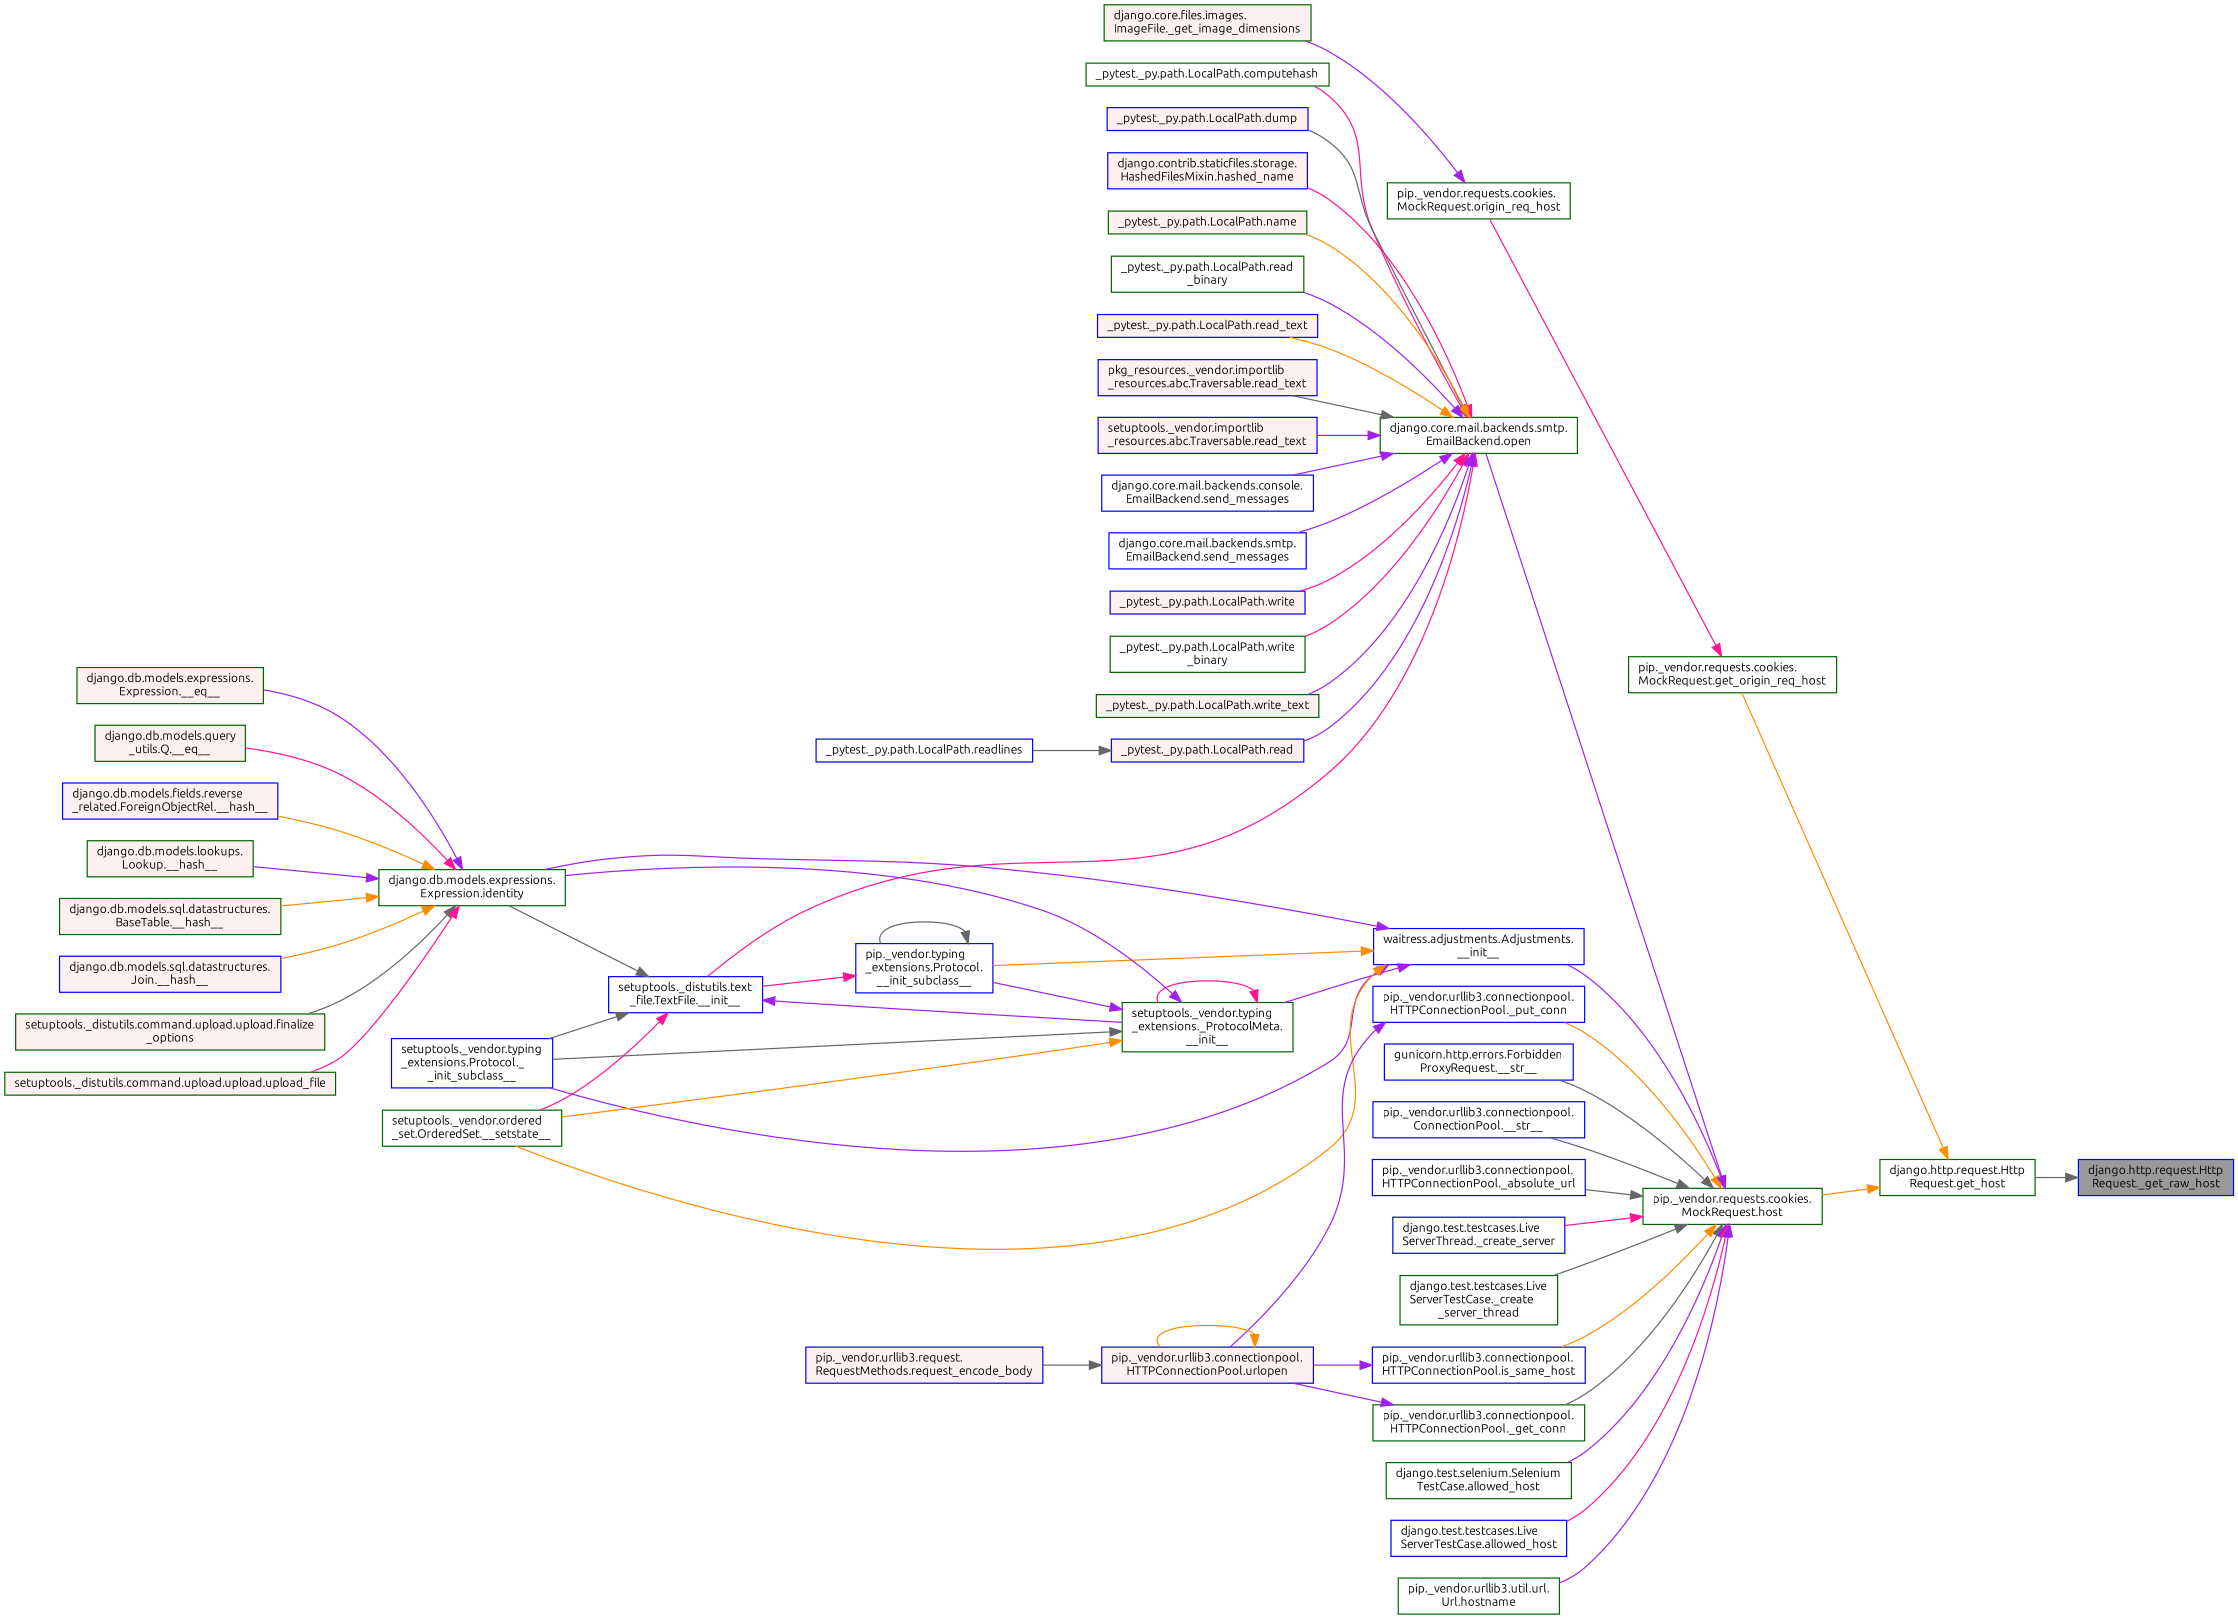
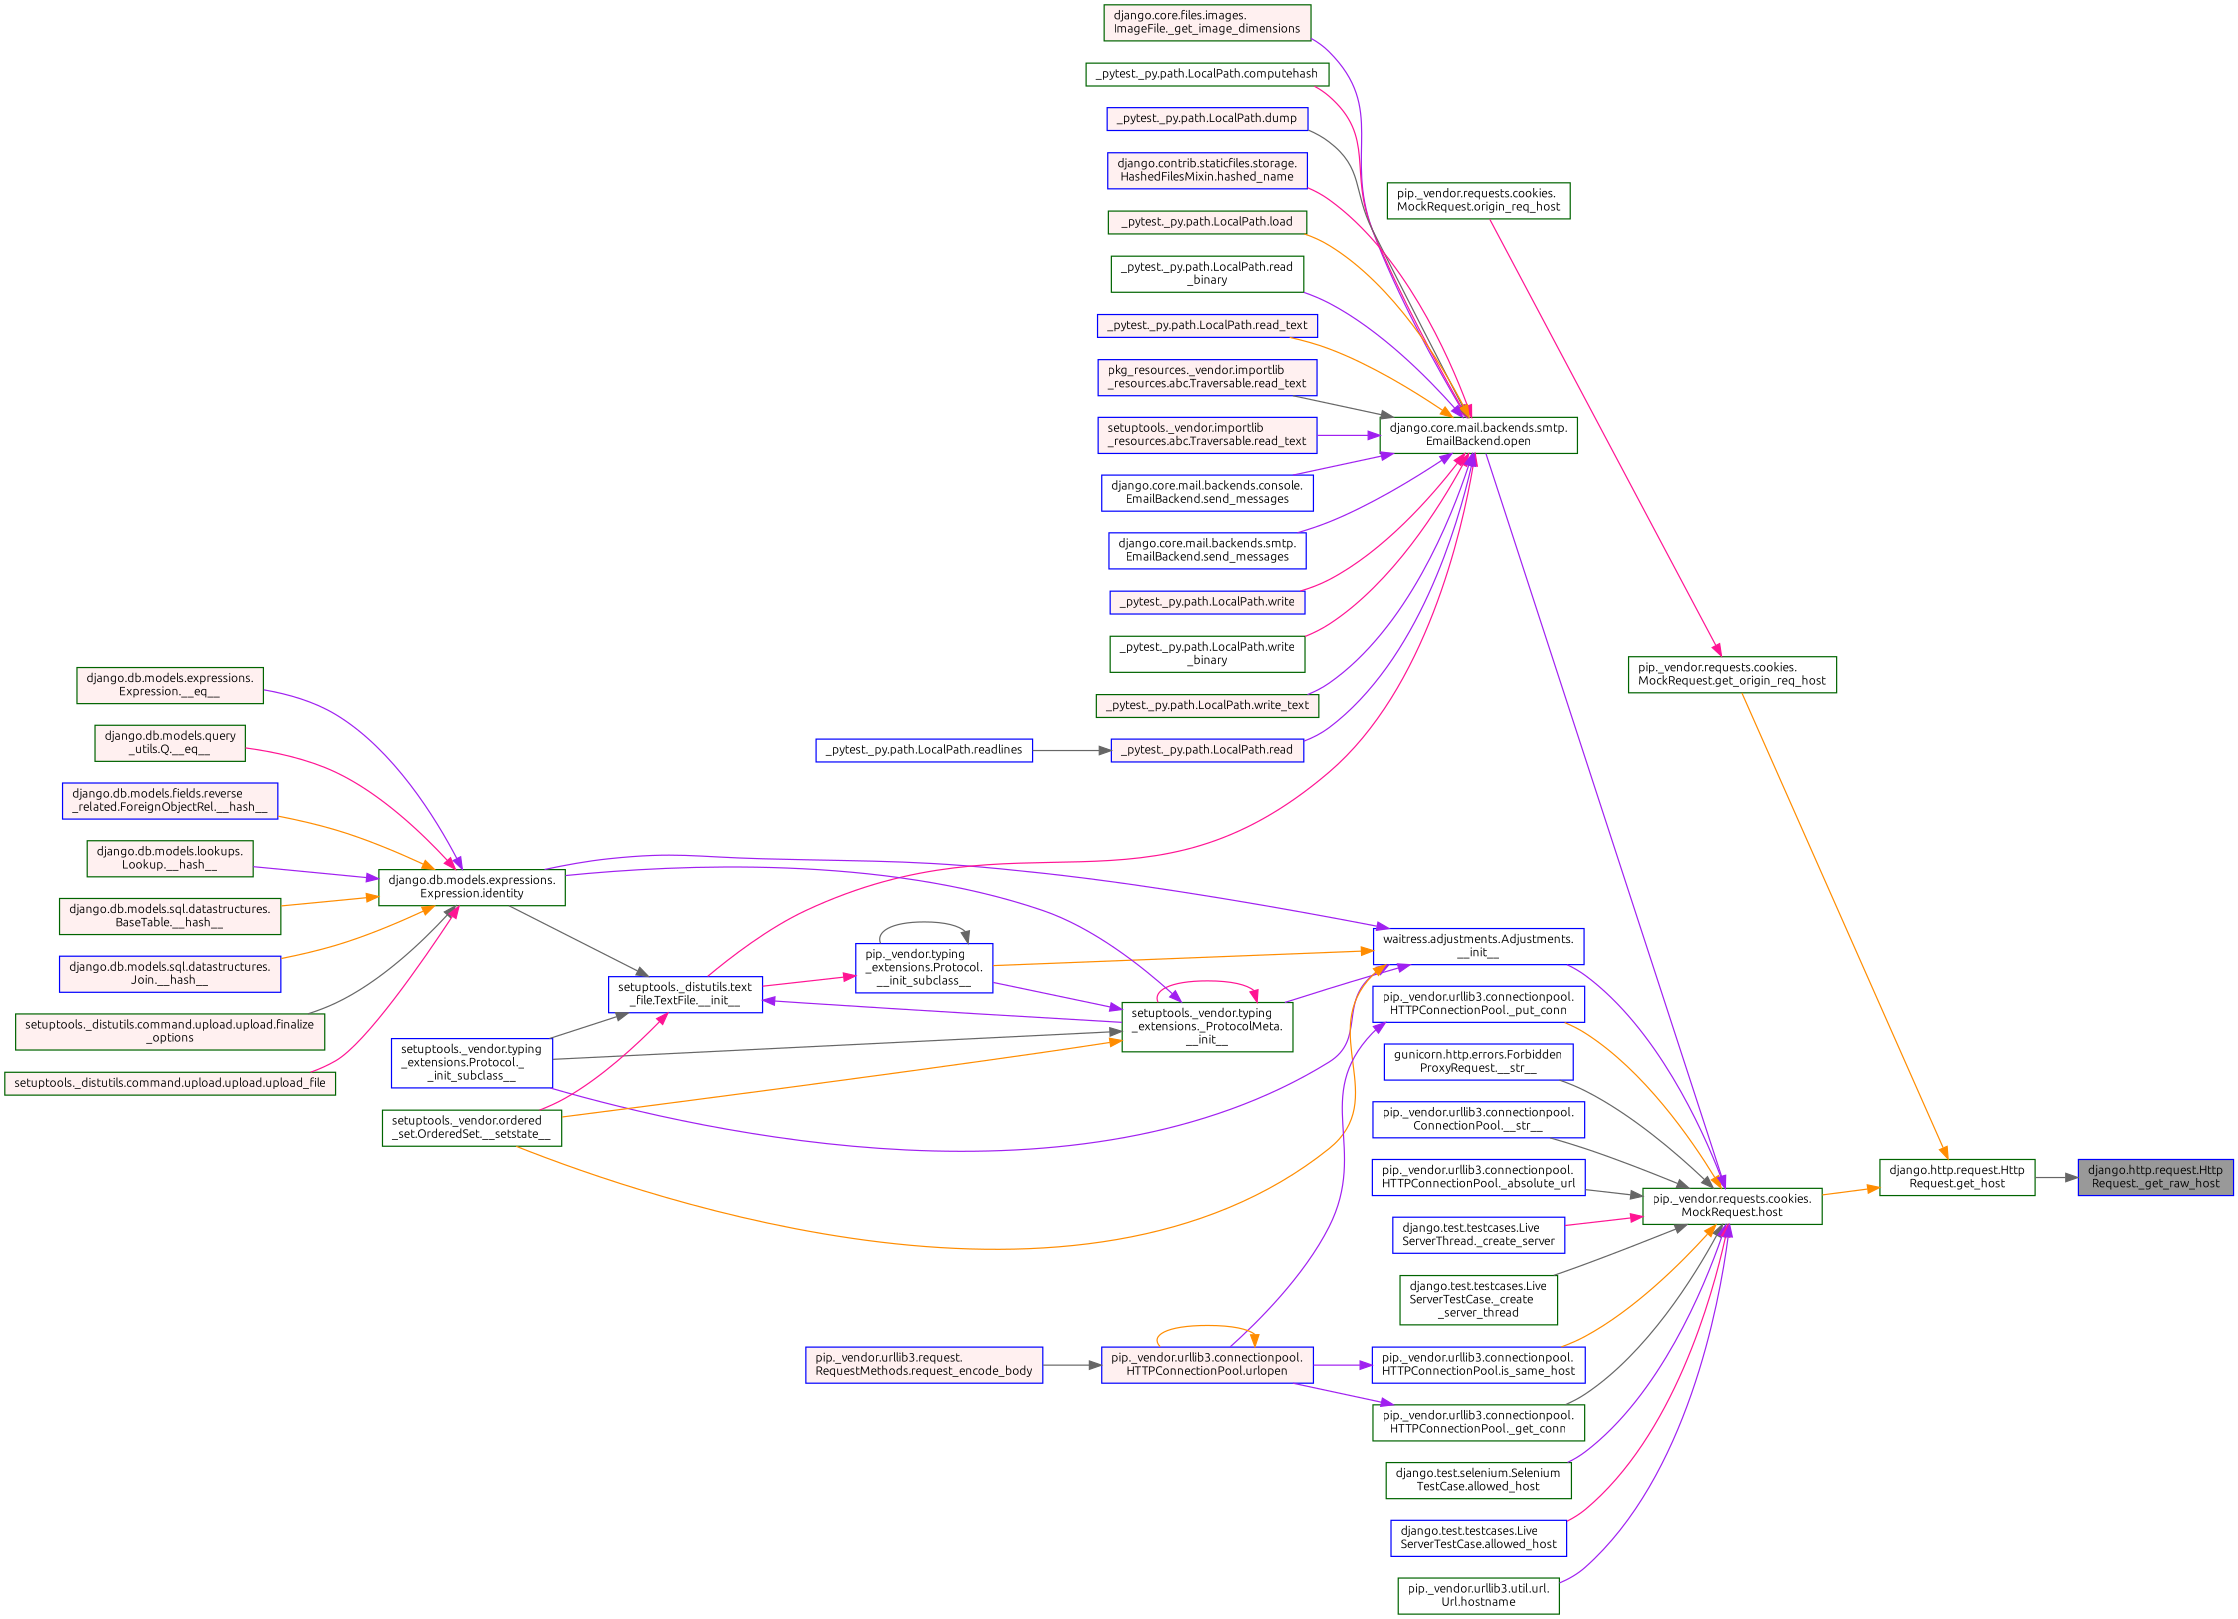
edge "django.core.files.images. ImageFile._get_image_dimensions" -> "pip._vendor.requests.cookies. MockRequest.origin_req_host": now "django.core.files.images. ImageFile._get_image_dimensions" -> "django.core.mail.backends.smtp. EmailBackend.open"
node "_pytest._py.path.LocalPath.name": label "_pytest._py.path.LocalPath.name" -> "_pytest._py.path.LocalPath.load"
